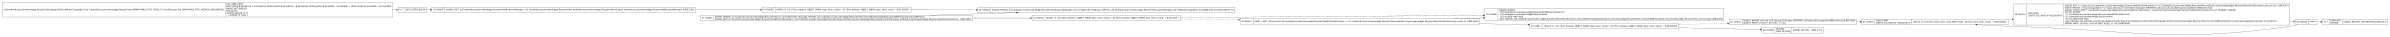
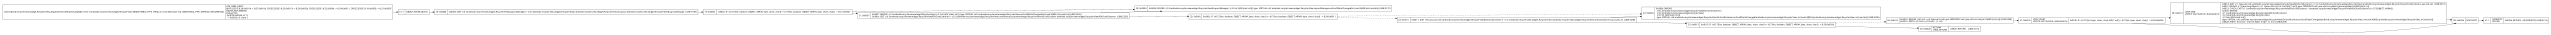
node "16: ?": text "MTH_ENTER_BLOCK" -> "OBJECT_ENTER_BLOCK"
edge "19: 0x0002" -> "21: 0x0007": added
edge "22: 0x000c" -> "23: 0x000e": style solid -> dashed
node "30: 0x002b": text "ARRAY" -> "SYNTHETIC"
edge "30: 0x002b" -> "27: 0x001b": reversed
